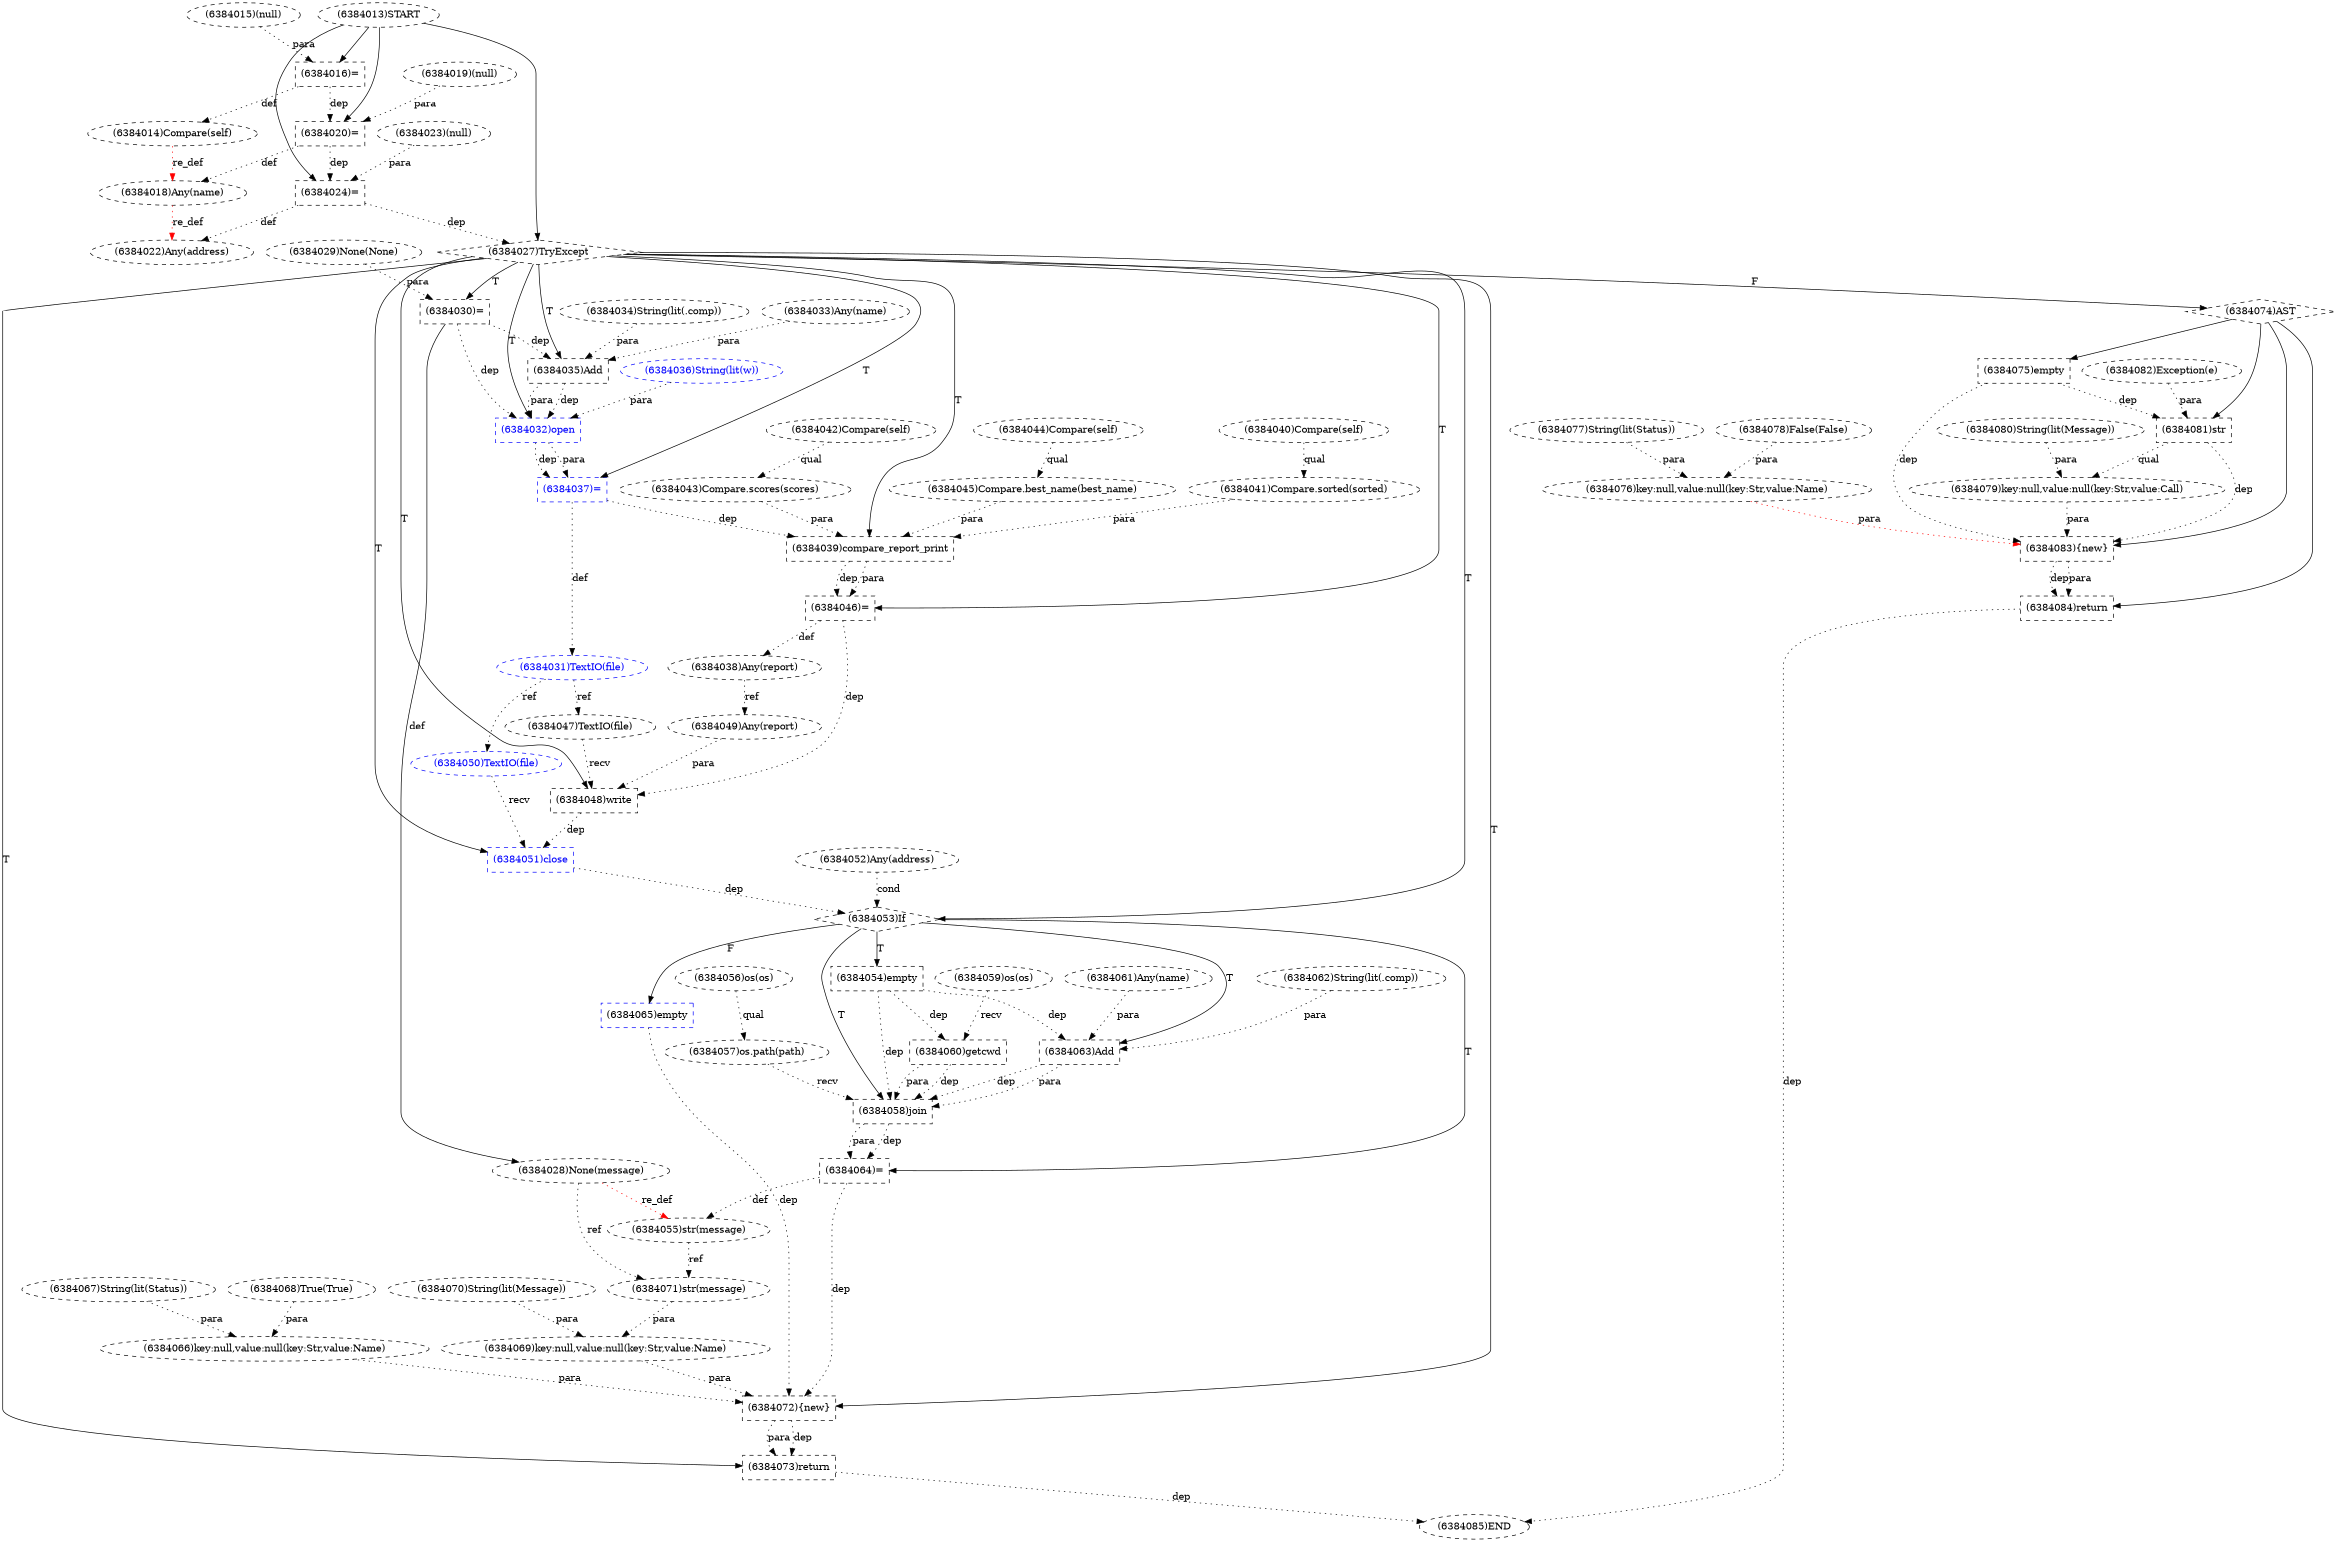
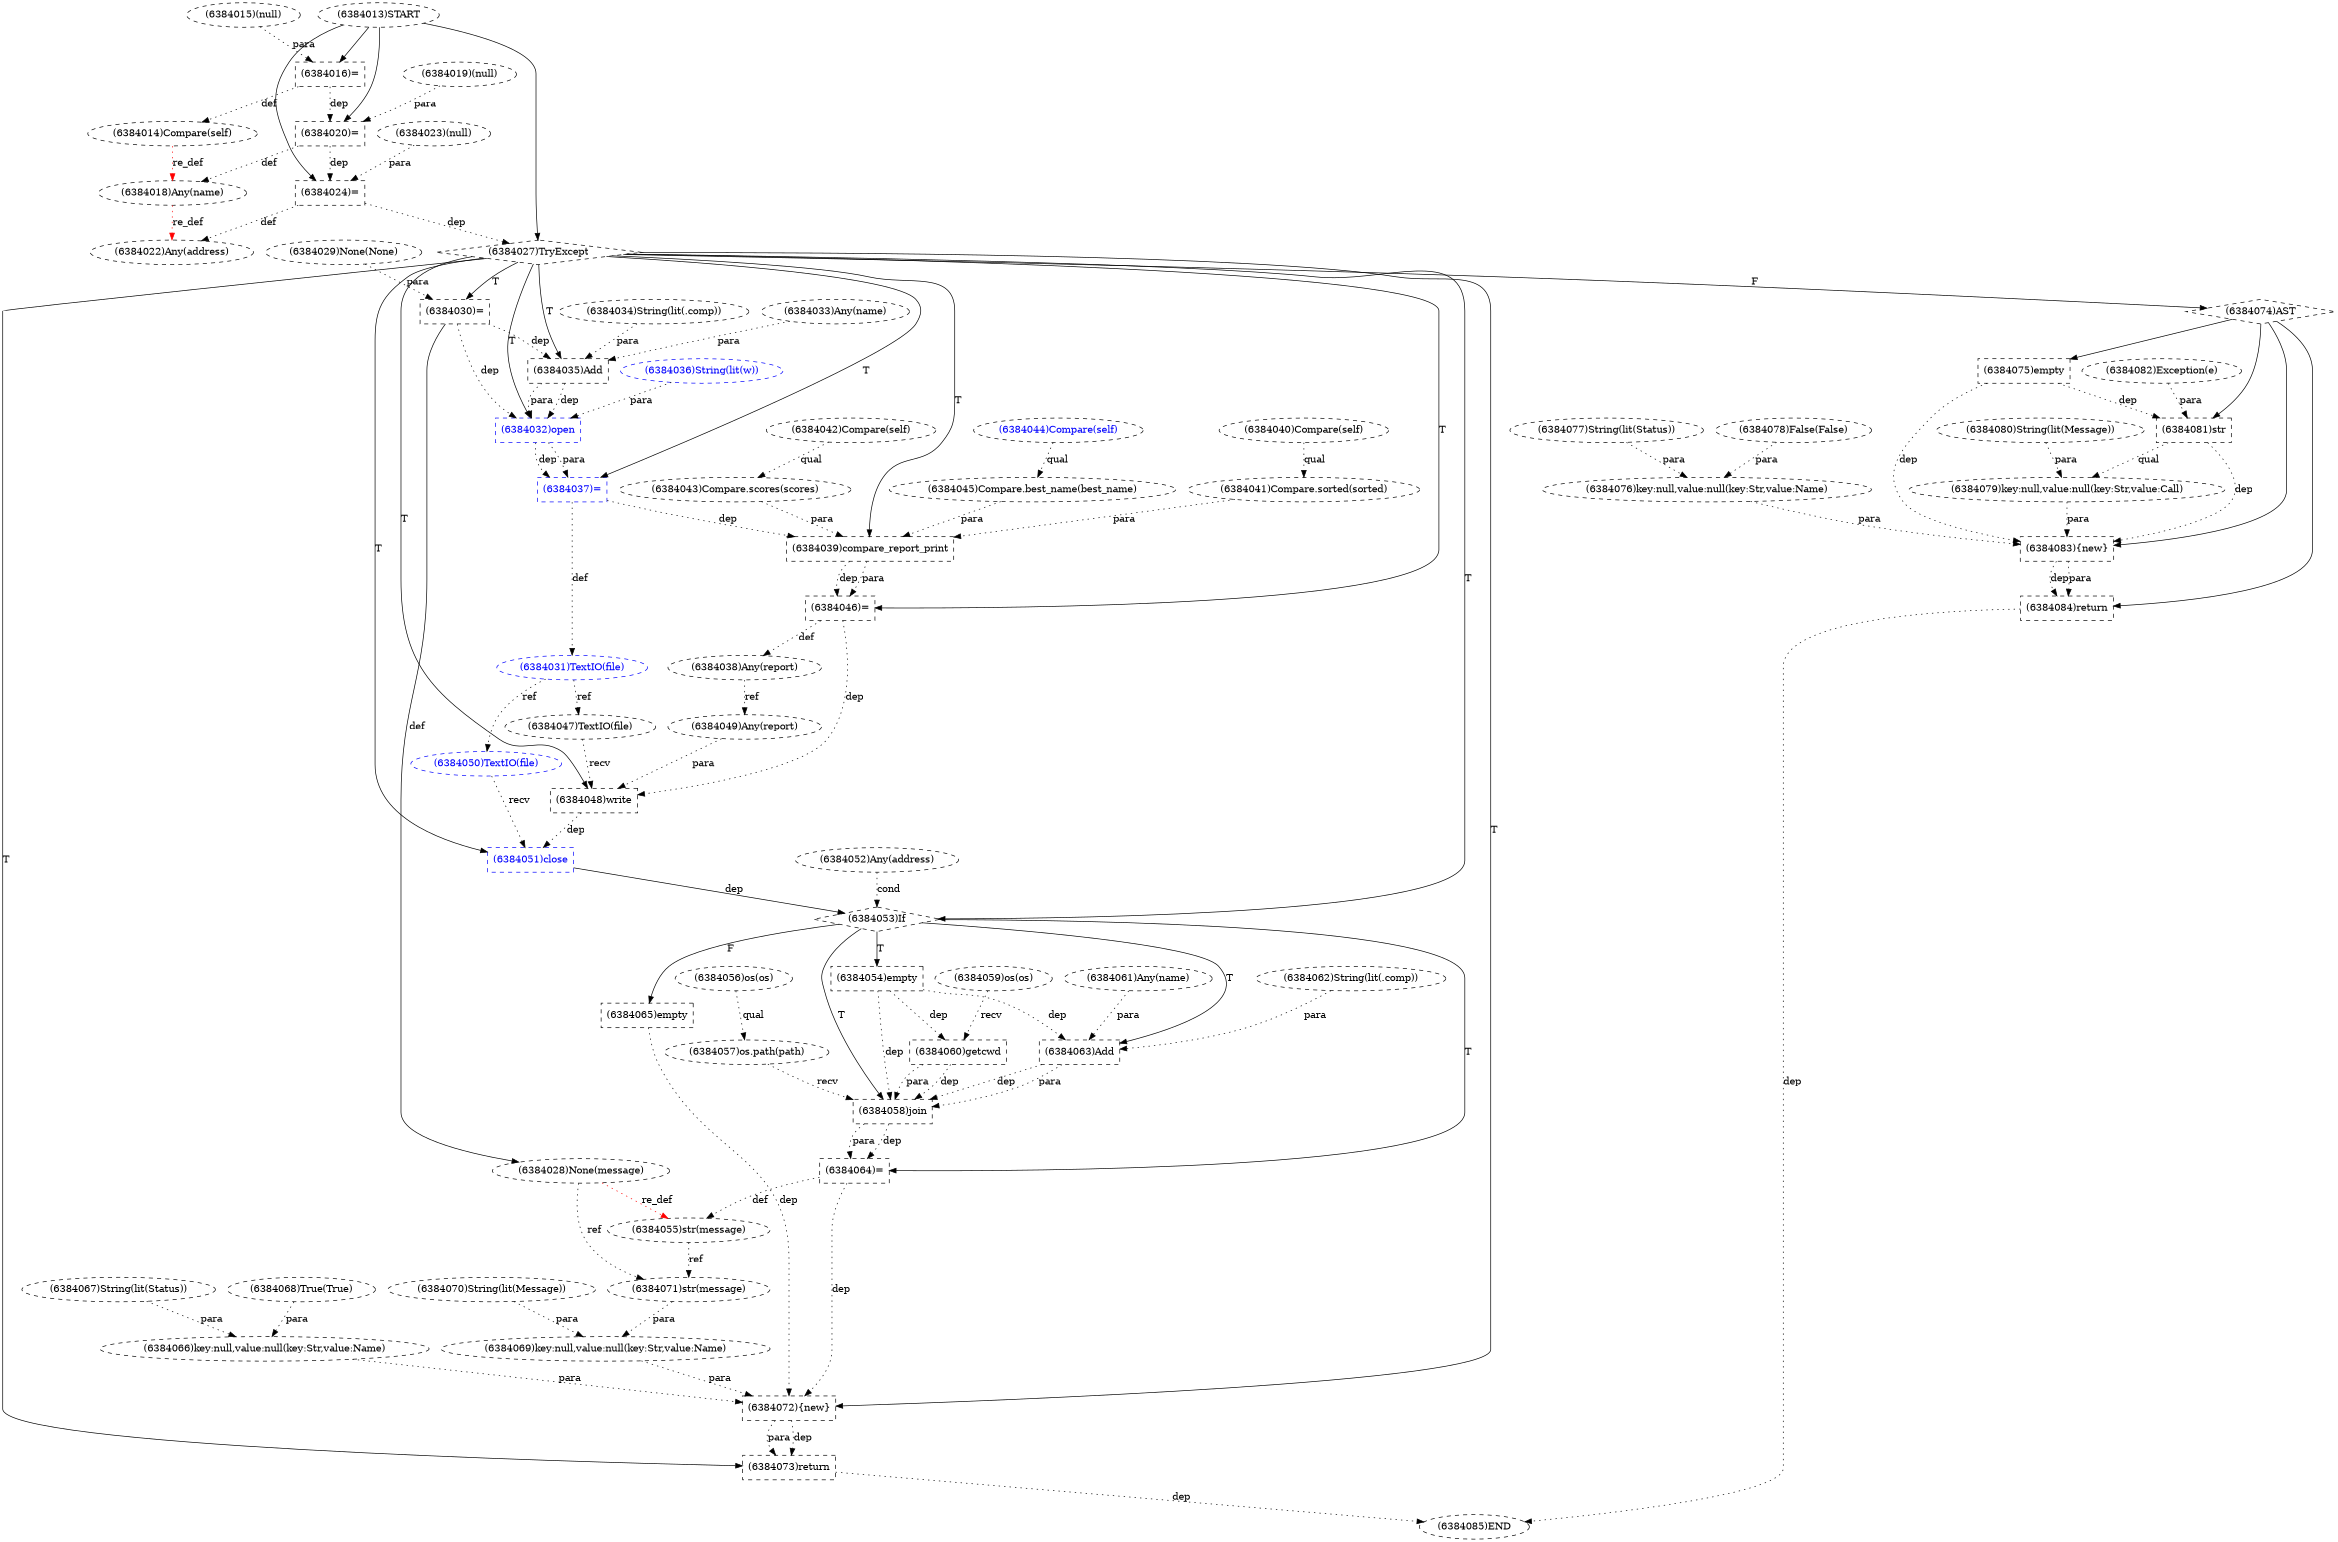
node "(6384044)Compare(self)": fontcolor black -> blue
edge "(6384076)key:null,value:null(key:Str,value:Name)" -> "(6384083){new}": color red -> black
edge "(6384051)close" -> "(6384053)If": style dotted -> solid
node "(6384065)empty": color blue -> black
